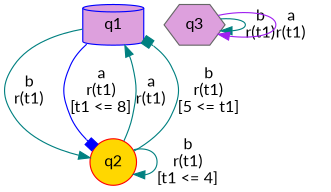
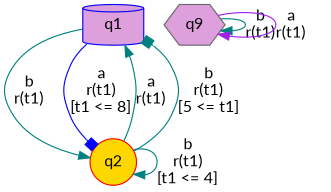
node "q3": label "q3" -> "q9"
